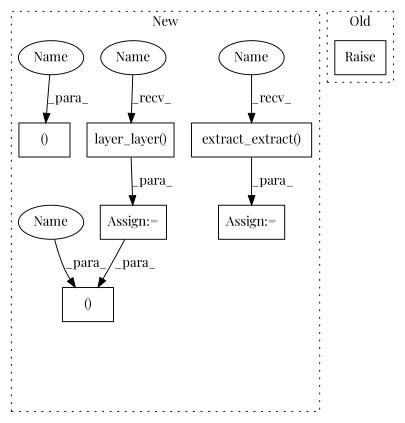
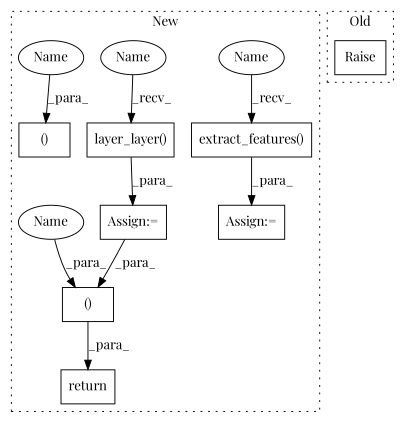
node "extract_extract()": label "extract_extract()" -> "extract_features()"
node "return": added
